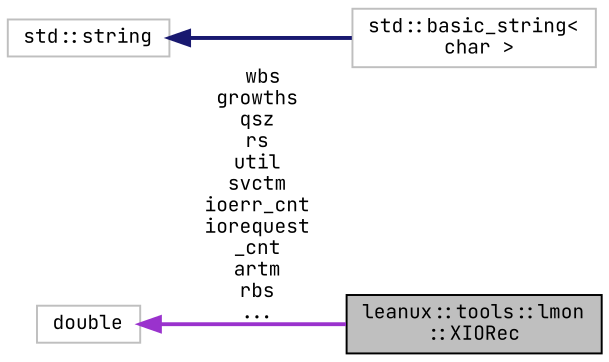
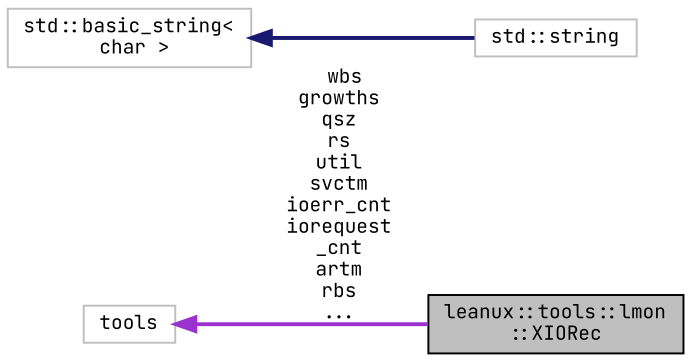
edge "std::basic_string< char >" -> "std::string": reversed
node "double": label "double" -> "tools"
